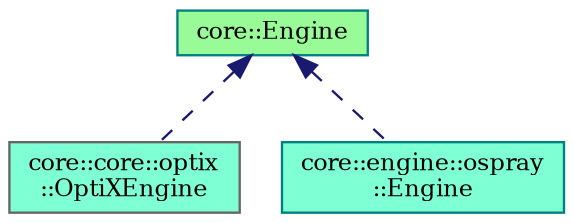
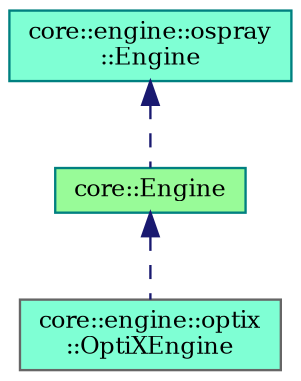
edge "core::engine::ospray ::Engine" -> "core::Engine": reversed
node "core::core::optix ::OptiXEngine": label "core::core::optix ::OptiXEngine" -> "core::engine::optix ::OptiXEngine"
